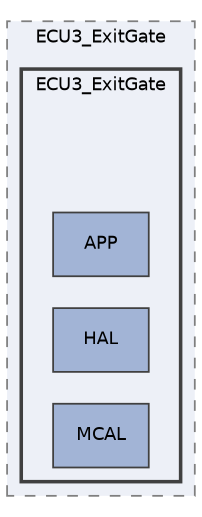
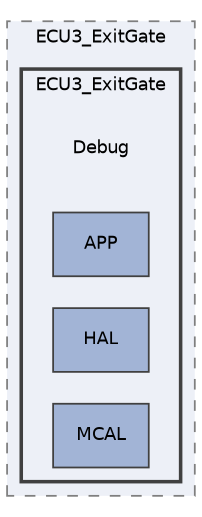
node "Debug": added
